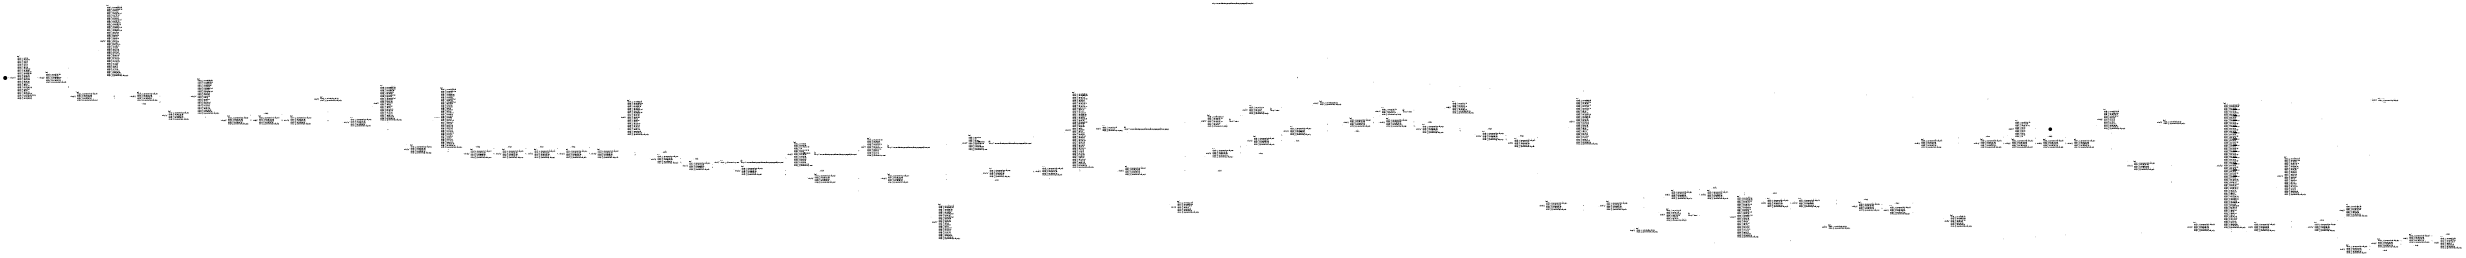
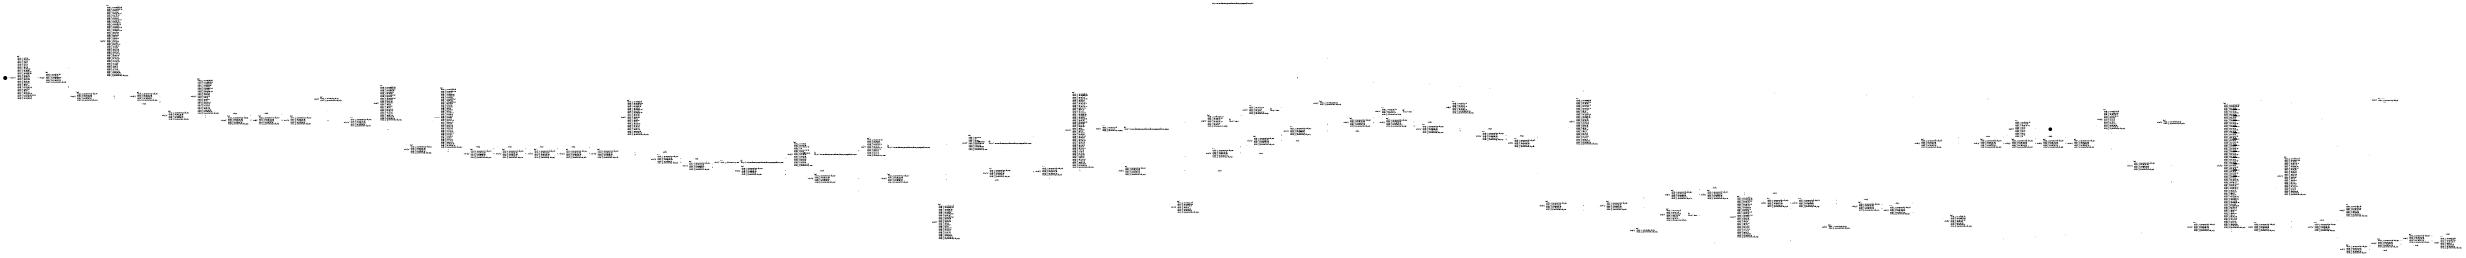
node "0x402528": added
